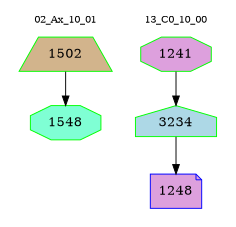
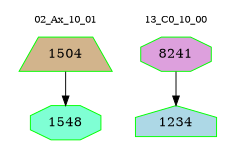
node "1502": label "1502" -> "1504"
node "1241": label "1241" -> "8241"
node "3234": label "3234" -> "1234"
node "1248": removed
